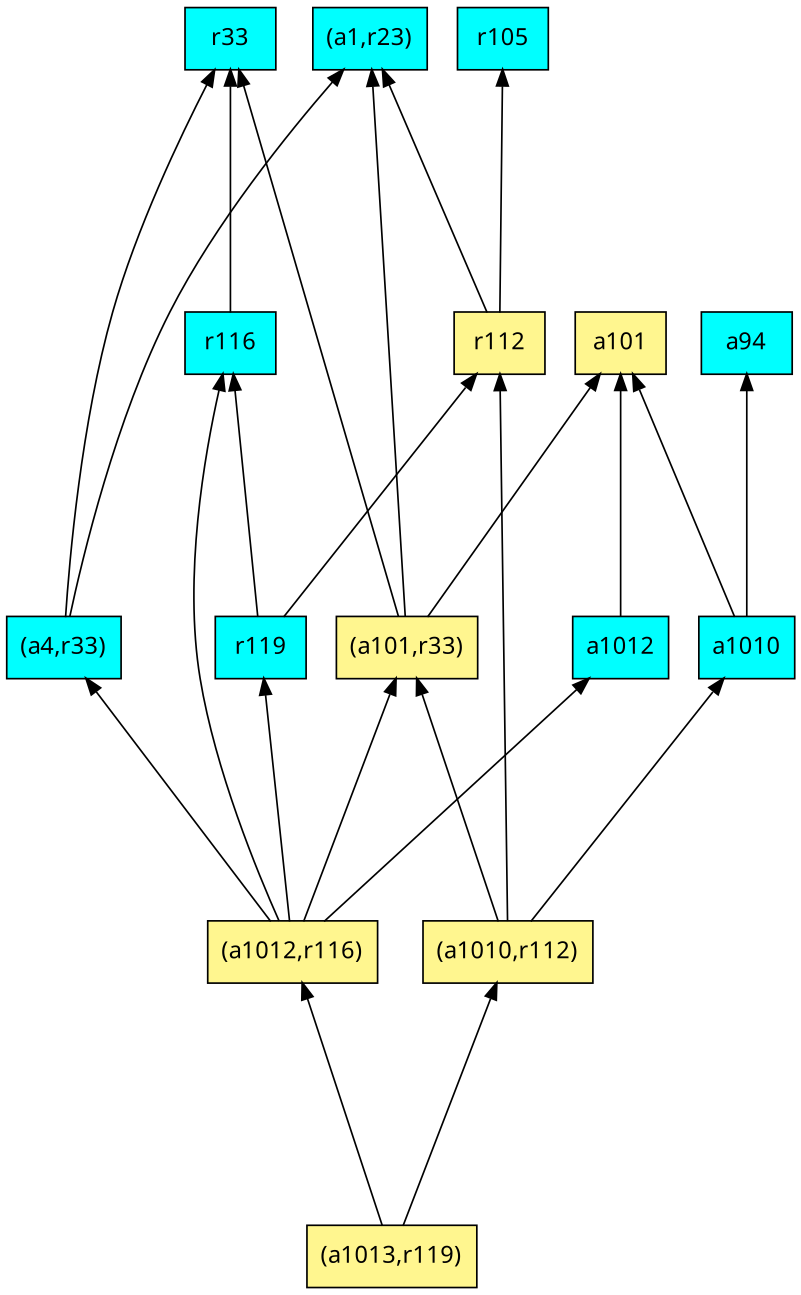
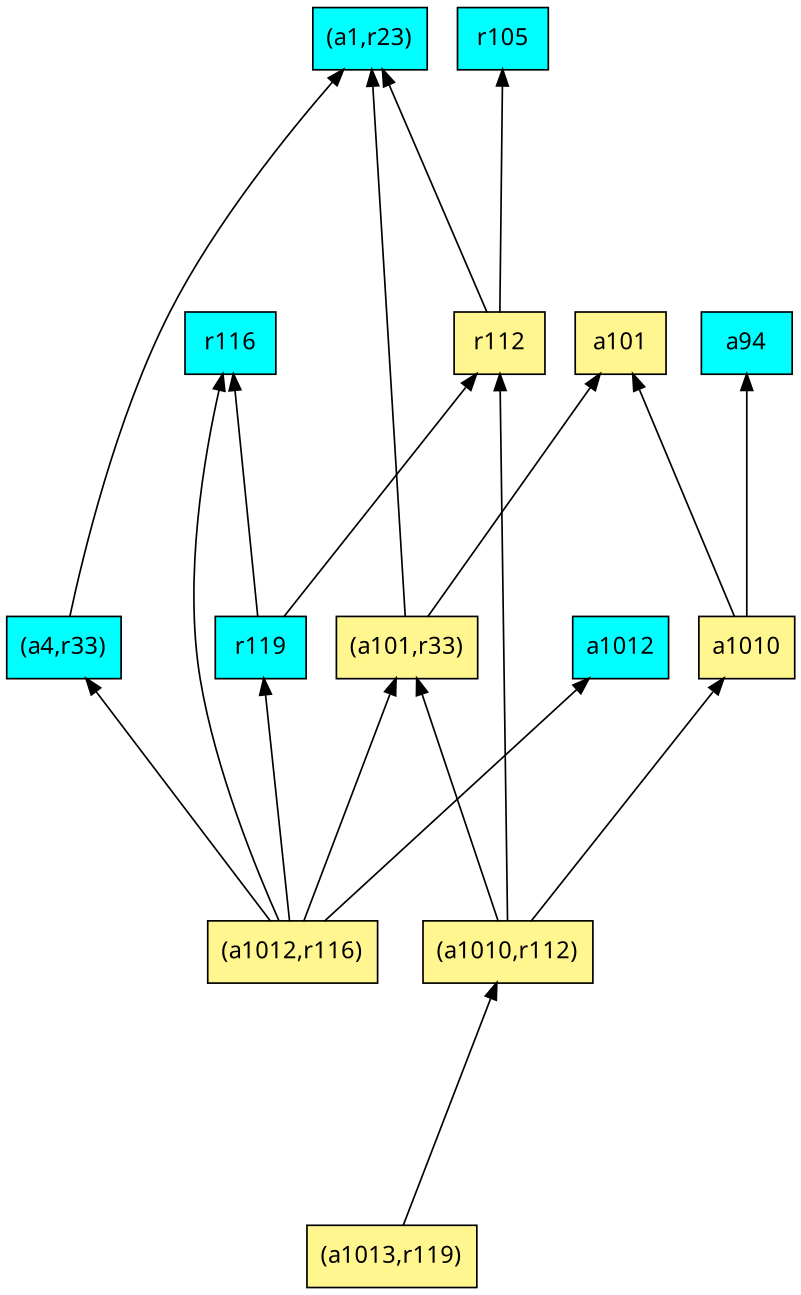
node "r33": removed
edge "a1012" -> "a101": removed
node "a1010": fillcolor cyan -> khaki1
edge "(a1013,r119)" -> "(a1012,r116)": removed
